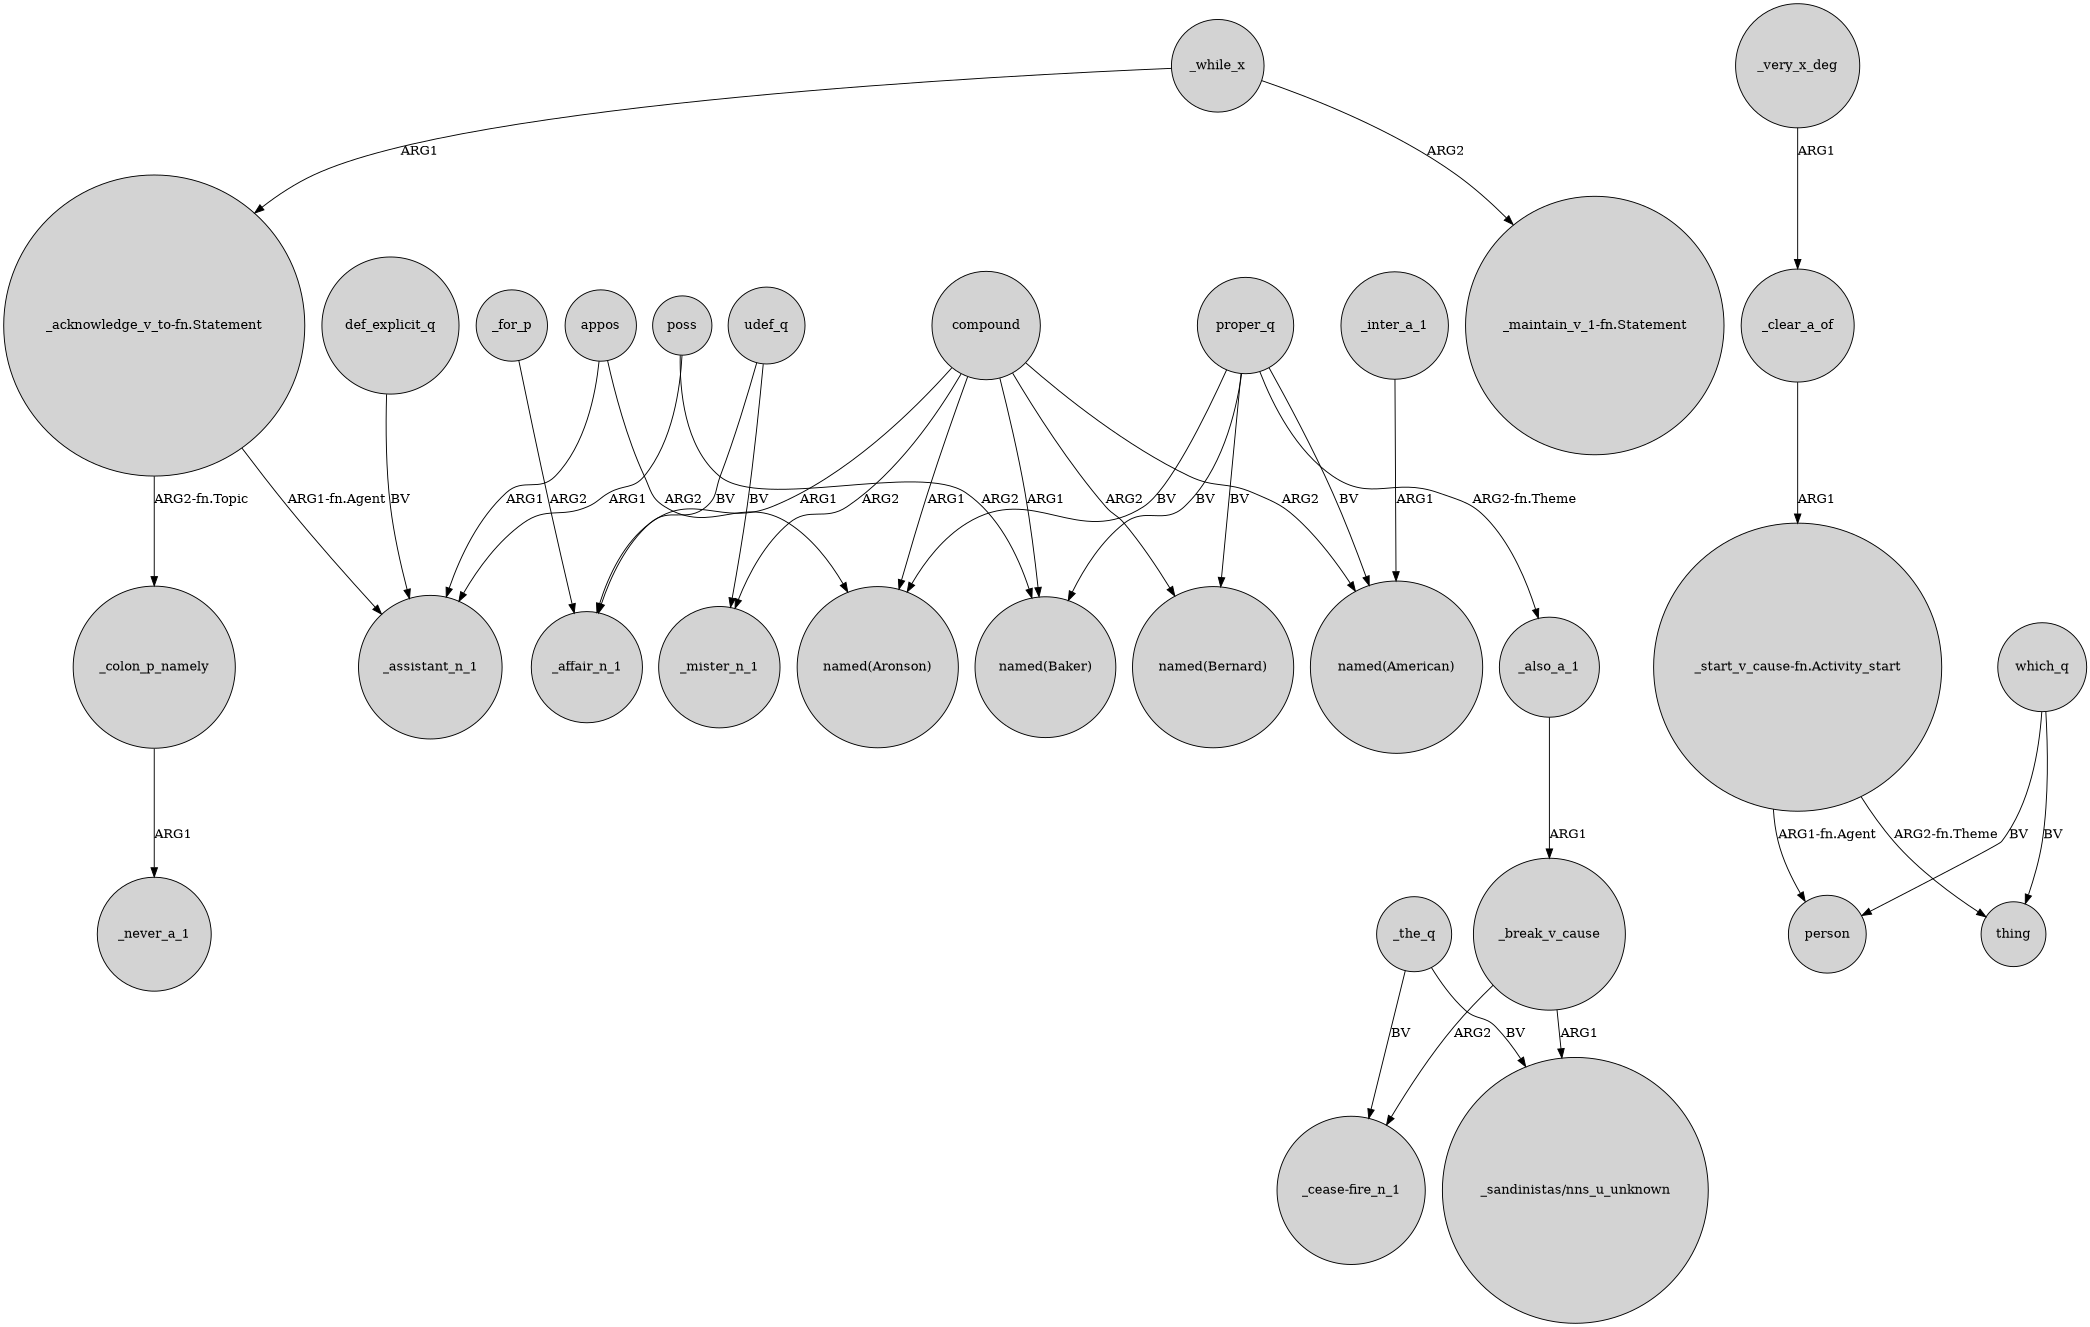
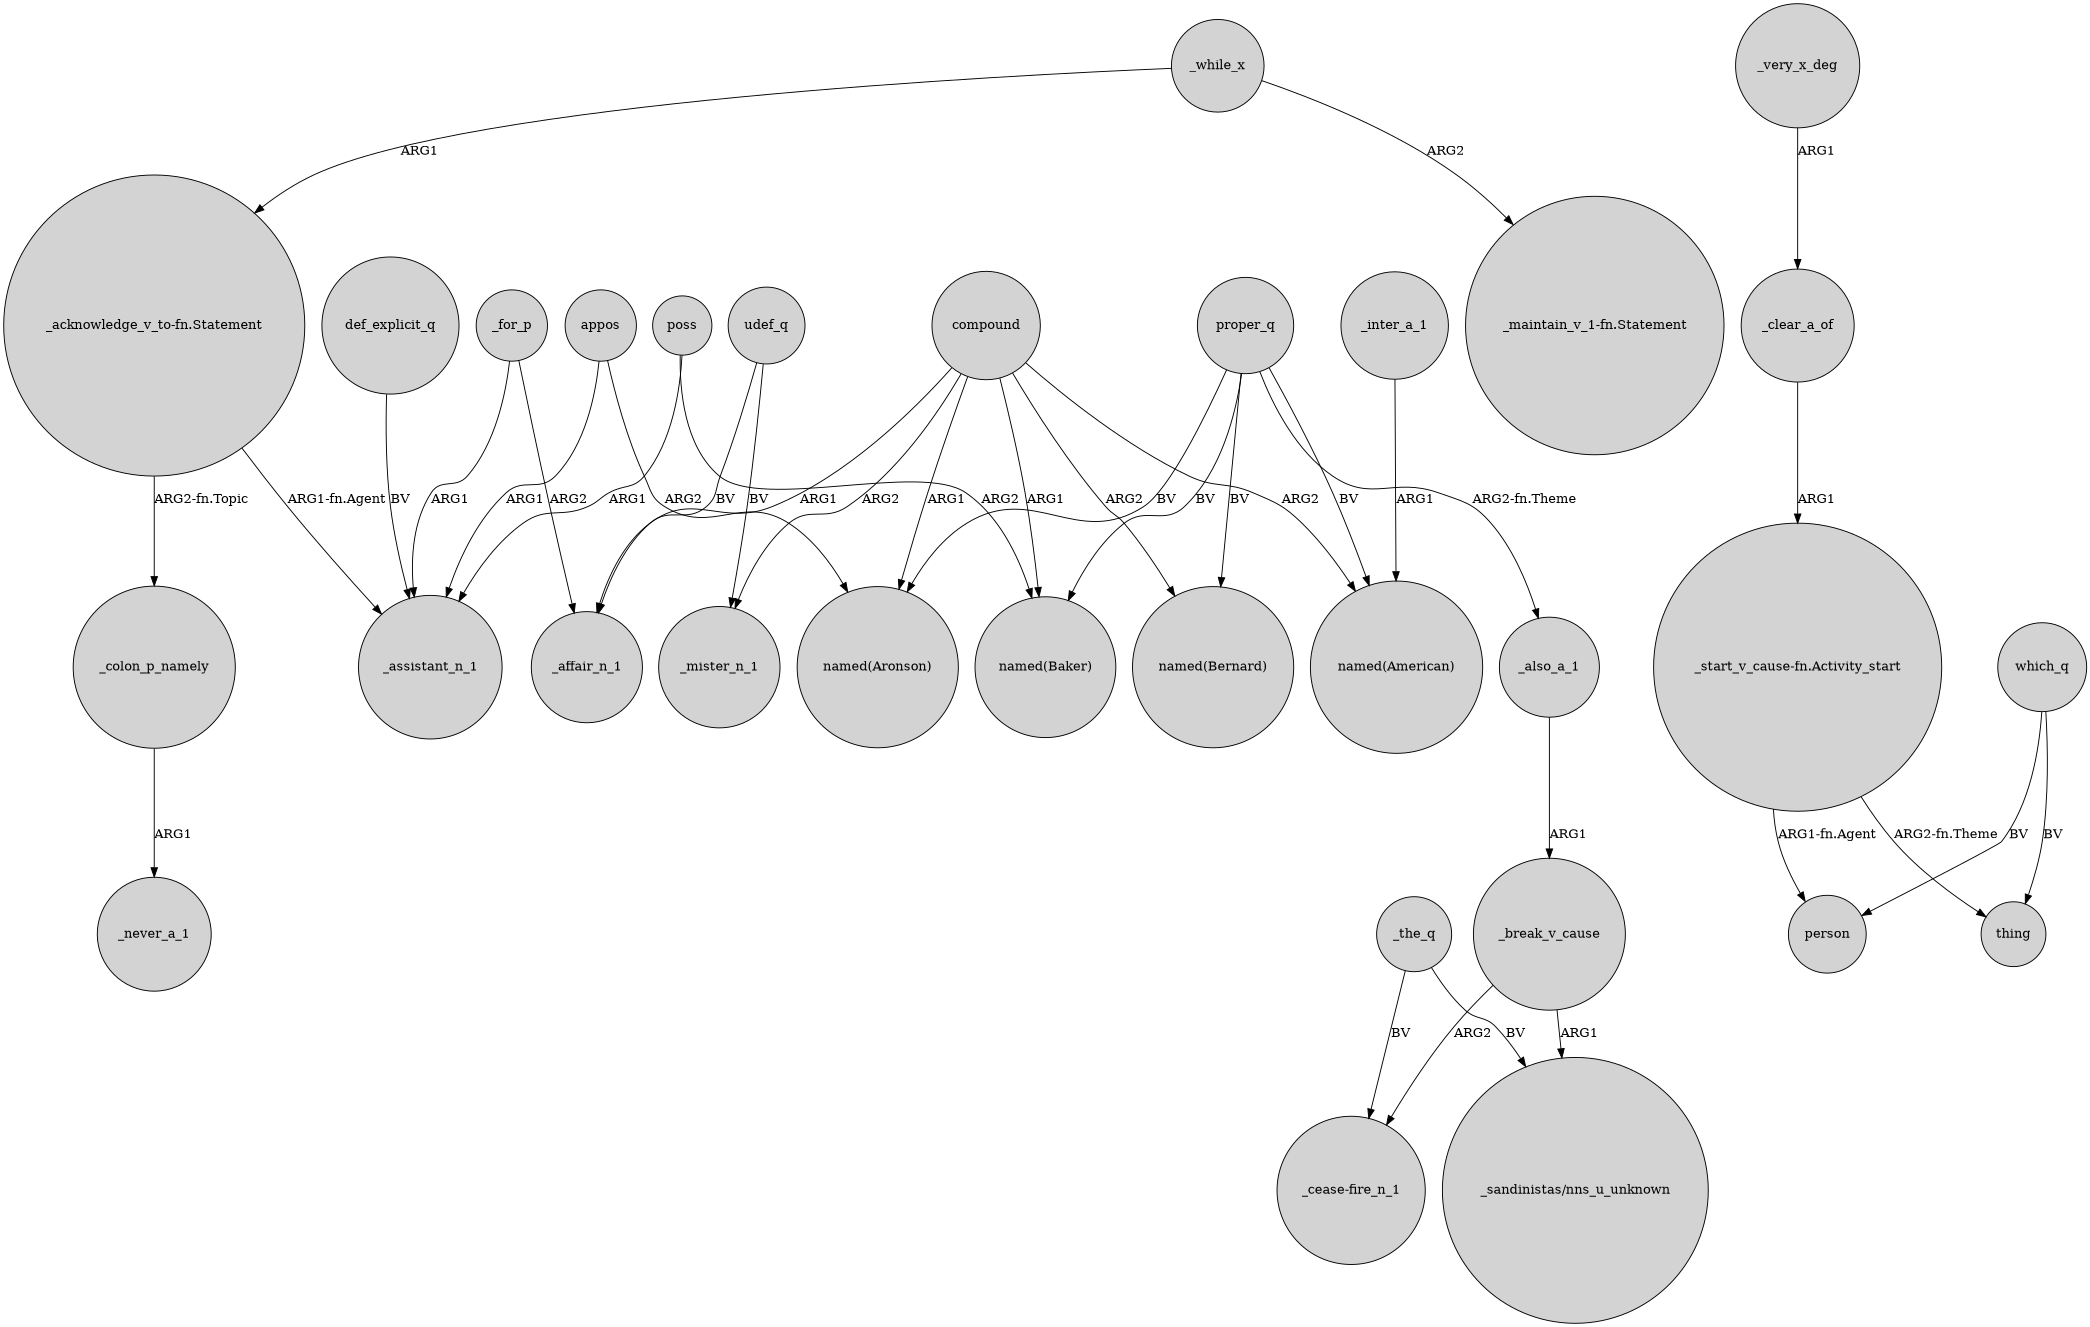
edge "_for_p" -> "_assistant_n_1": added, label "ARG1"
